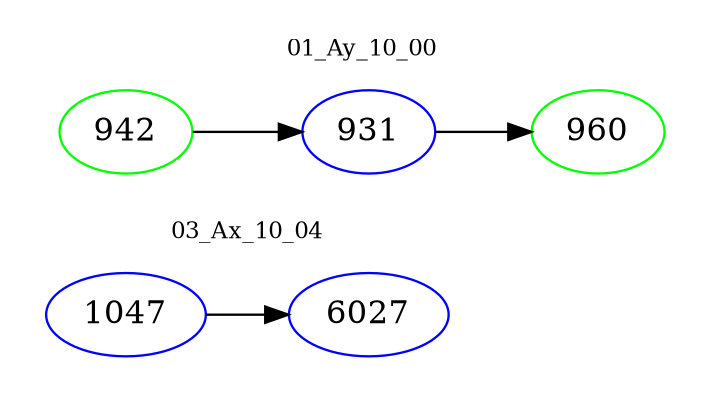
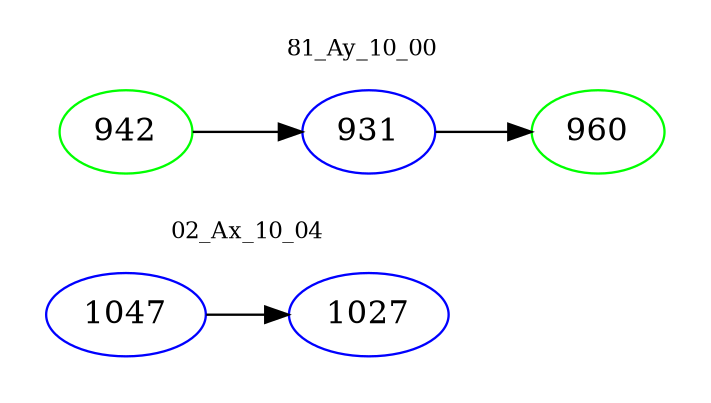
cluster "01_Ay_10_00": label "01_Ay_10_00" -> "81_Ay_10_00"
cluster "03_Ax_10_04": label "03_Ax_10_04" -> "02_Ax_10_04"
node "6027": label "6027" -> "1027"
